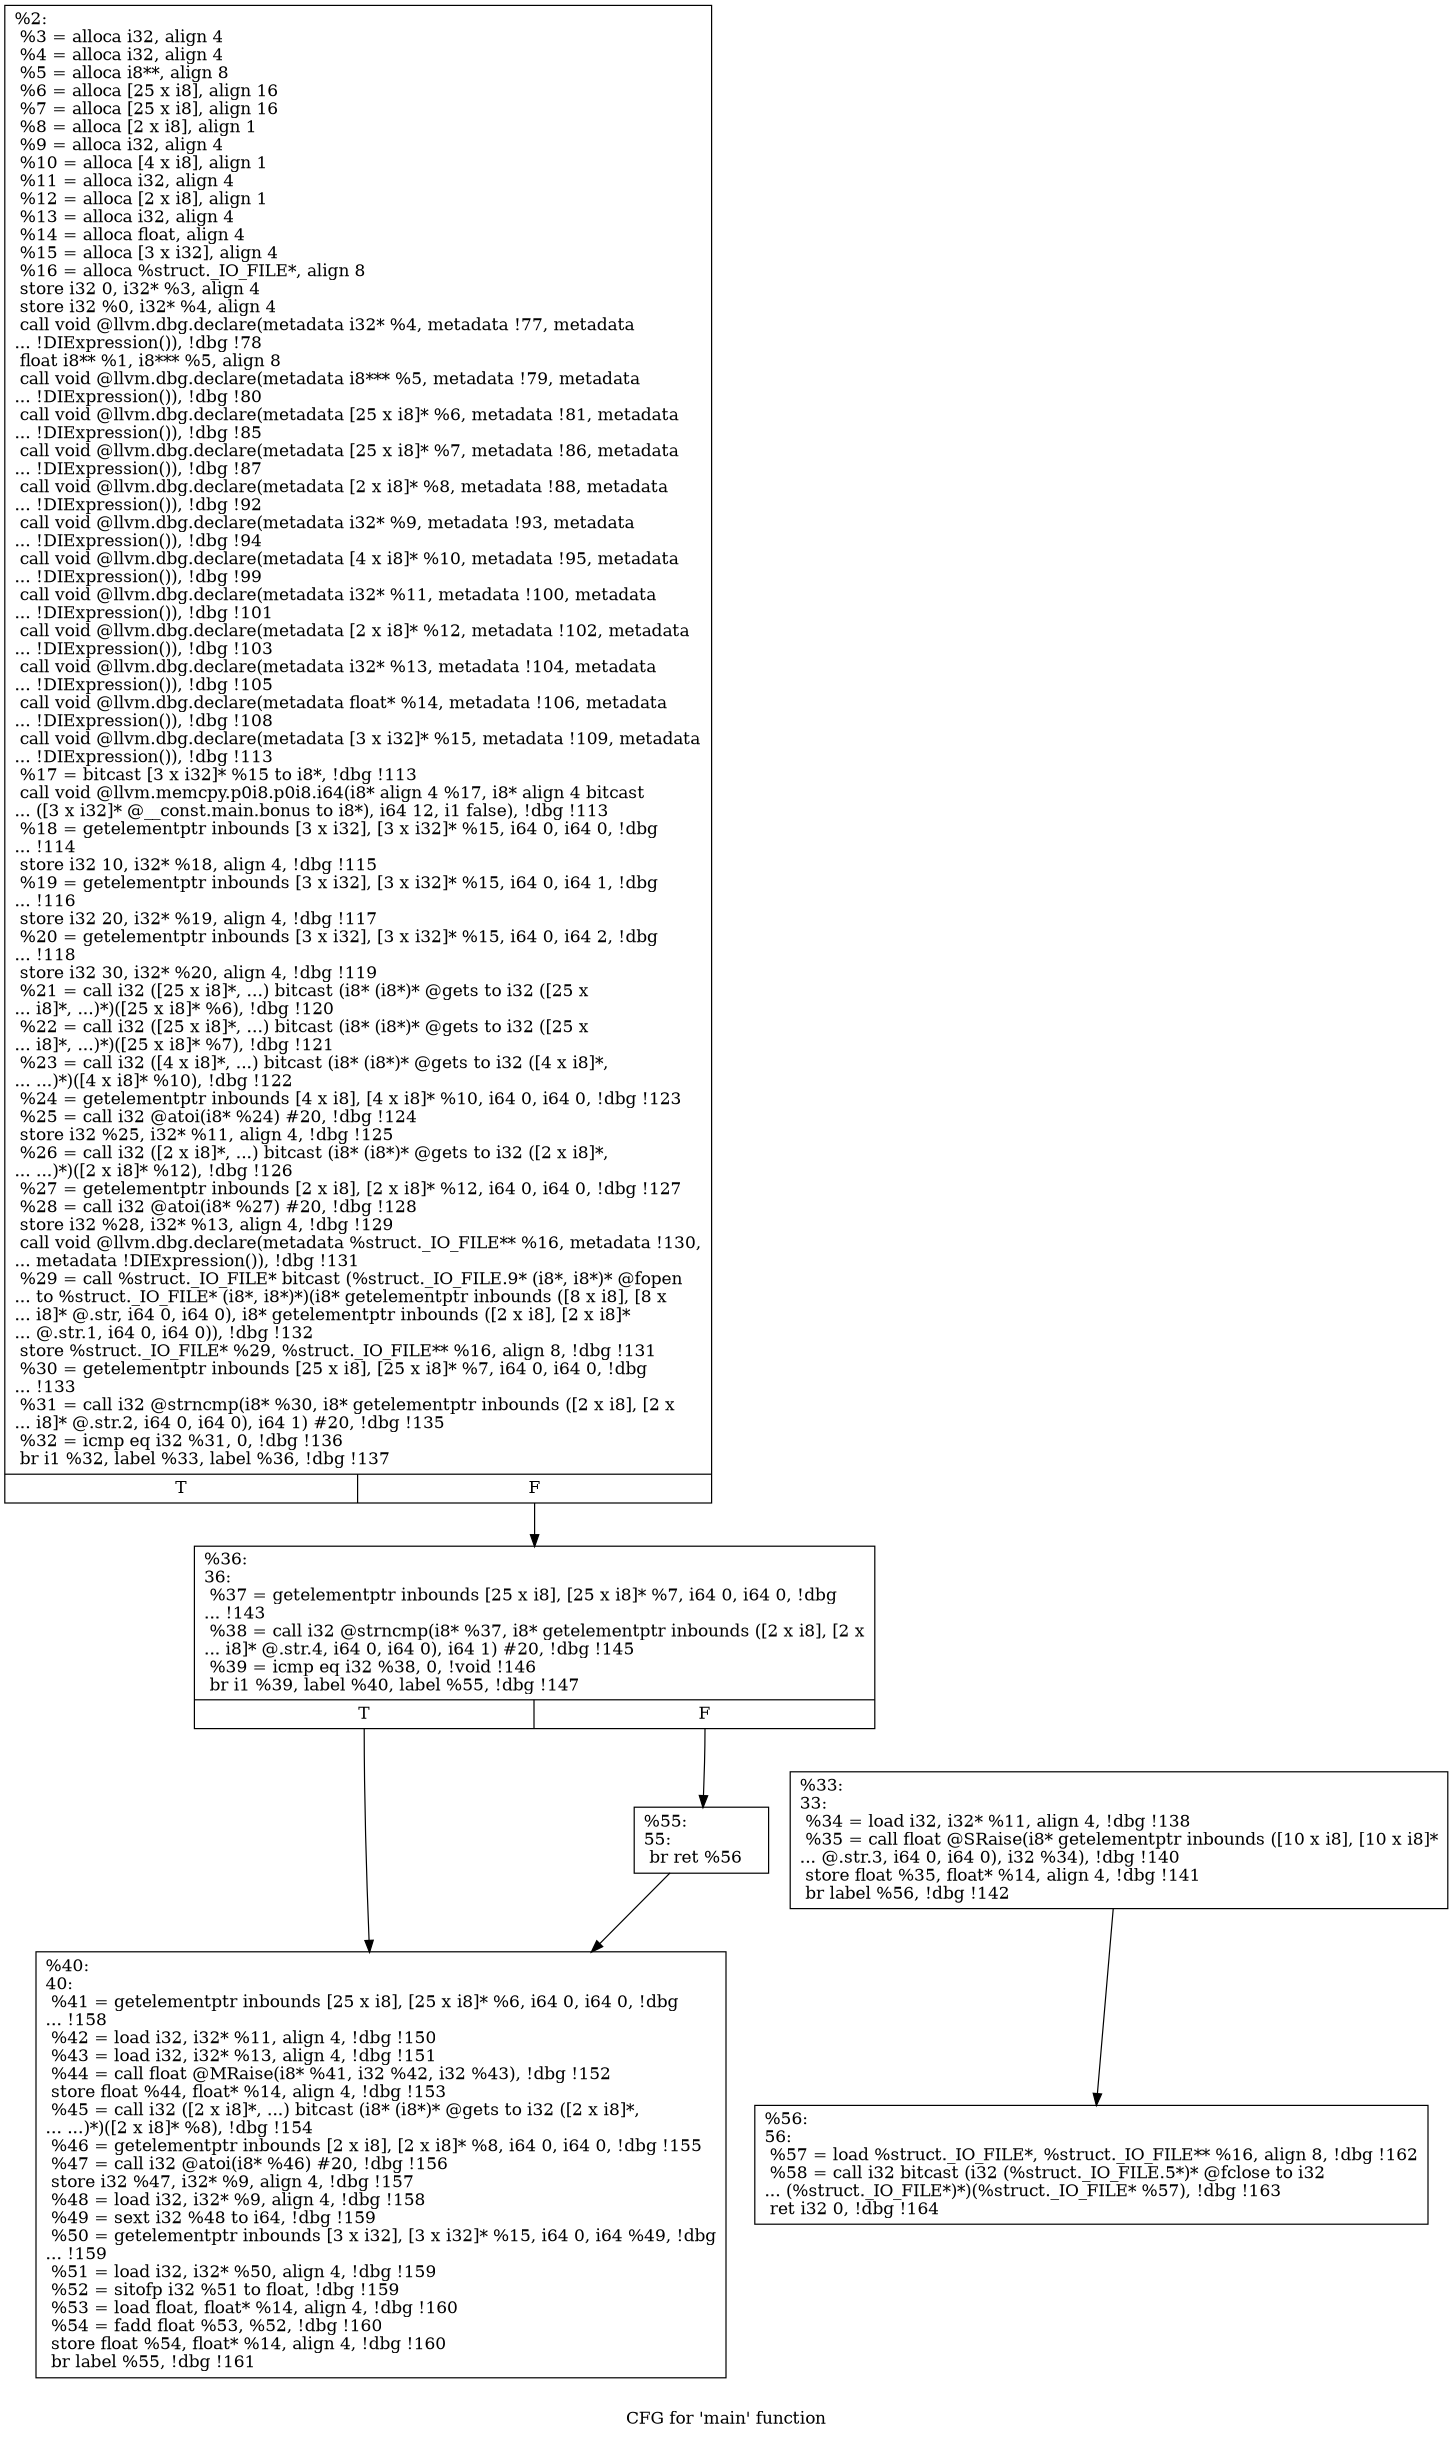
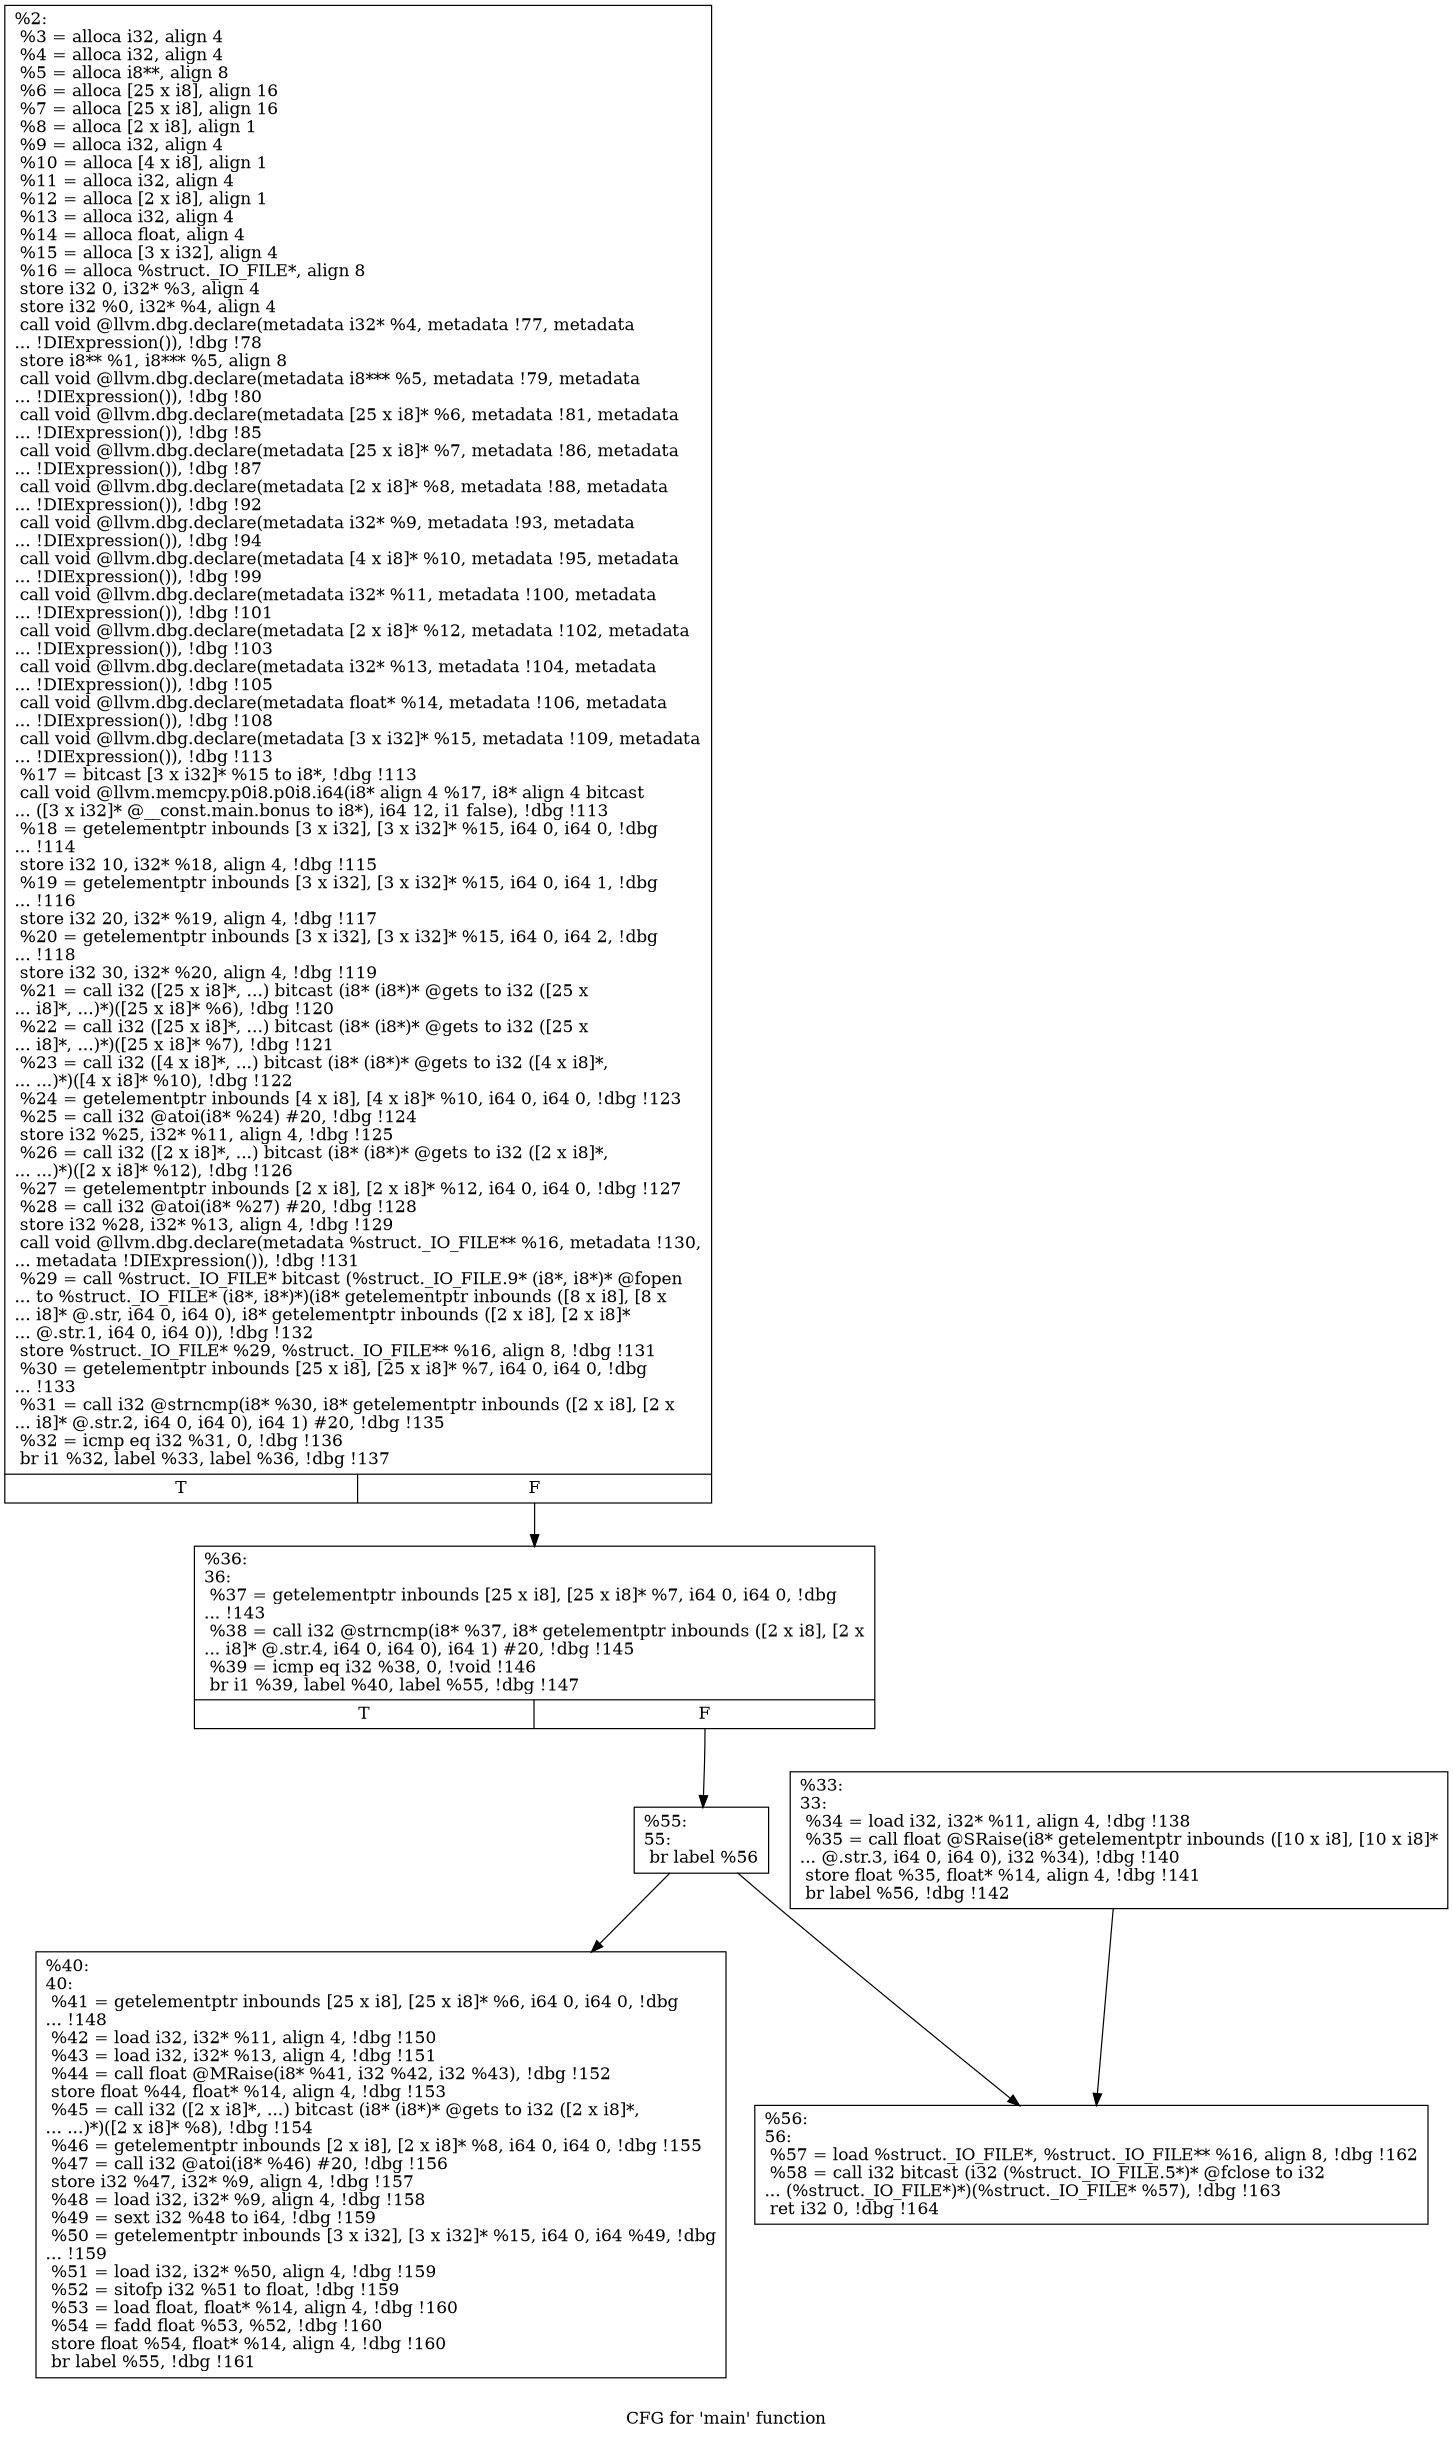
node "%2:": text "float i8** %1, i8*** %5, align 8" -> "store i8** %1, i8*** %5, align 8"
edge "%36:" -> "%40:": removed
node "%55:": text "br ret %56" -> "br label %56"
edge "%55:" -> "%56:": added
node "%40:": text "... !158" -> "... !148"
